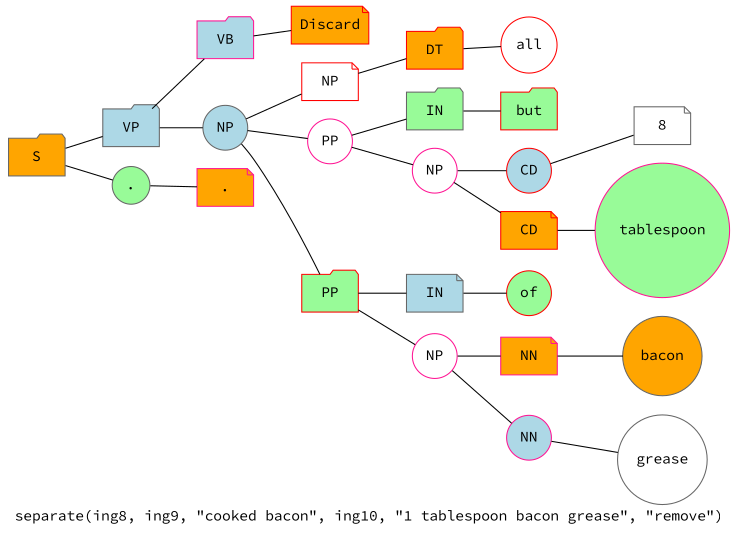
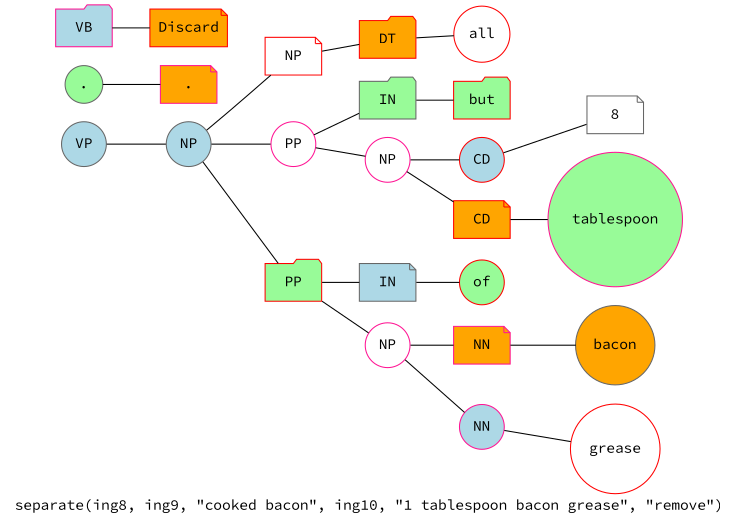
edge "VB" -- "VP": removed
node "VP": shape folder -> circle
node "S": removed
node "grease": color gray40 -> red
